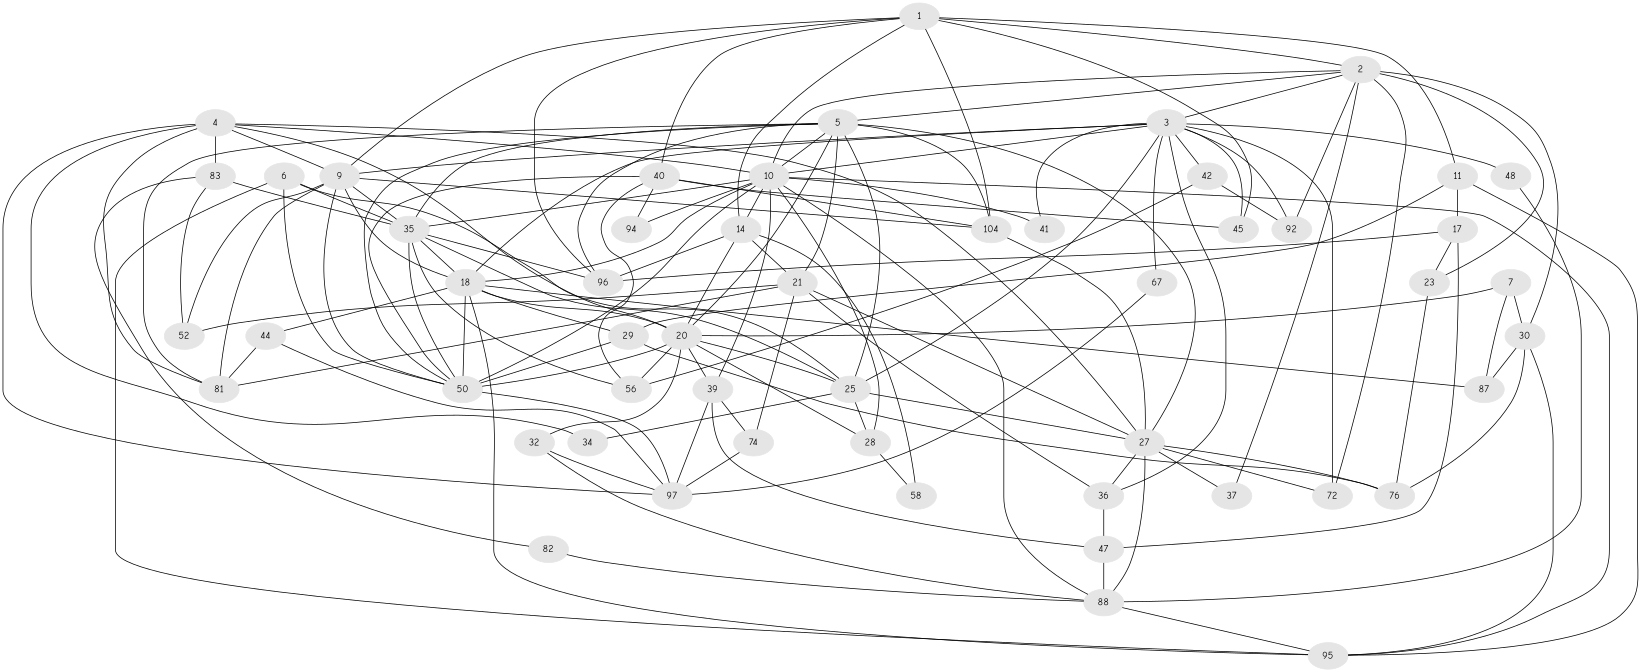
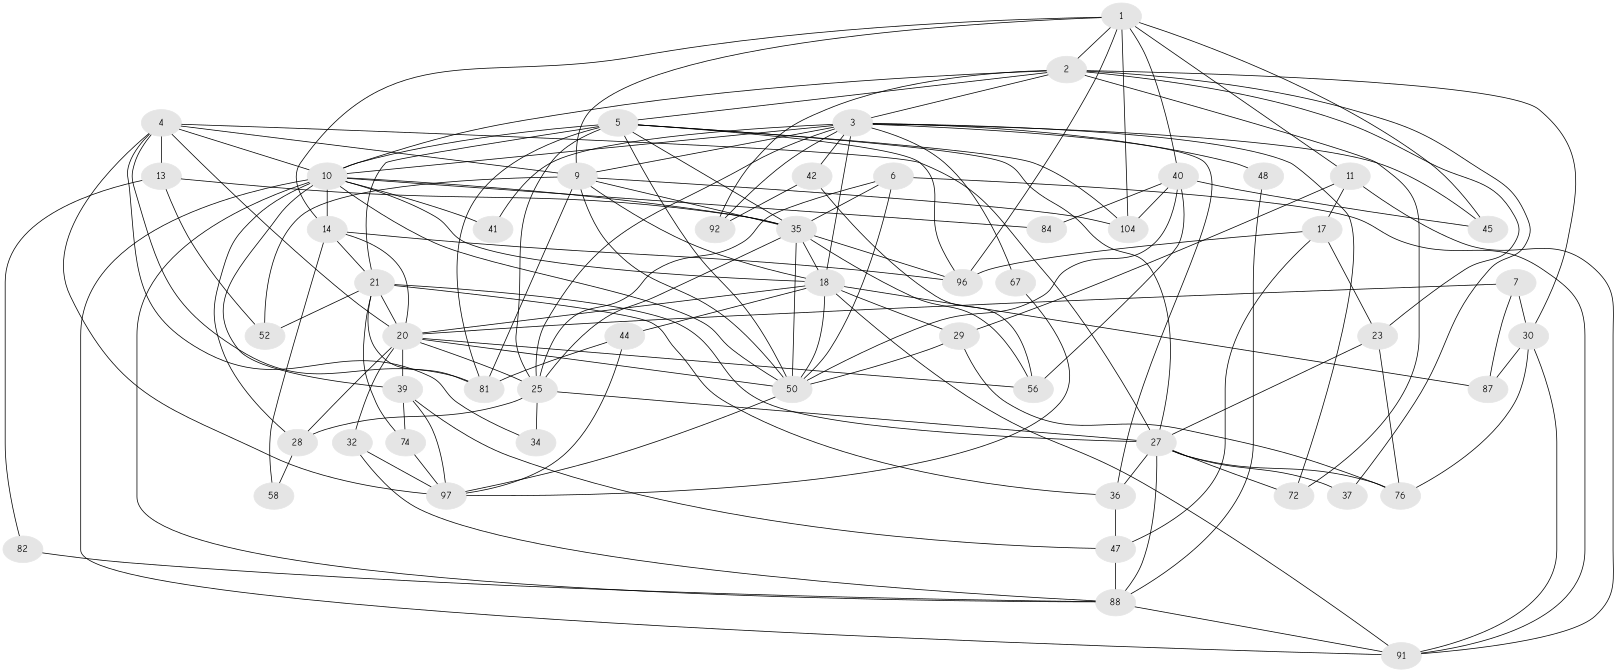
node "83": label "83" -> "13"
node "94": label "94" -> "84"
edge "5" -- "20": now "21" -- "20"
edge "104" -- "27": now "23" -- "27"
node "95": label "95" -> "91"
